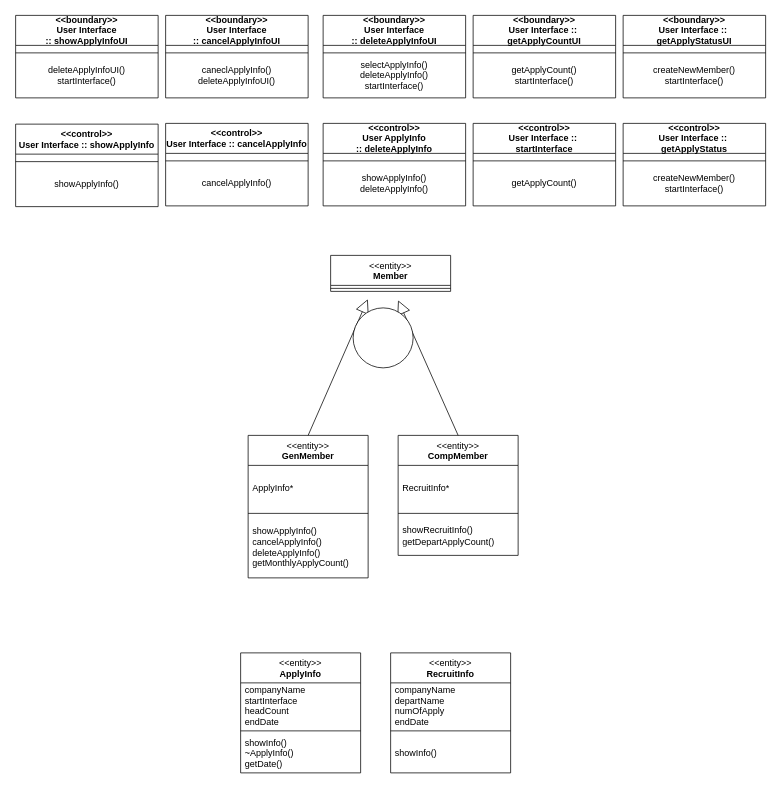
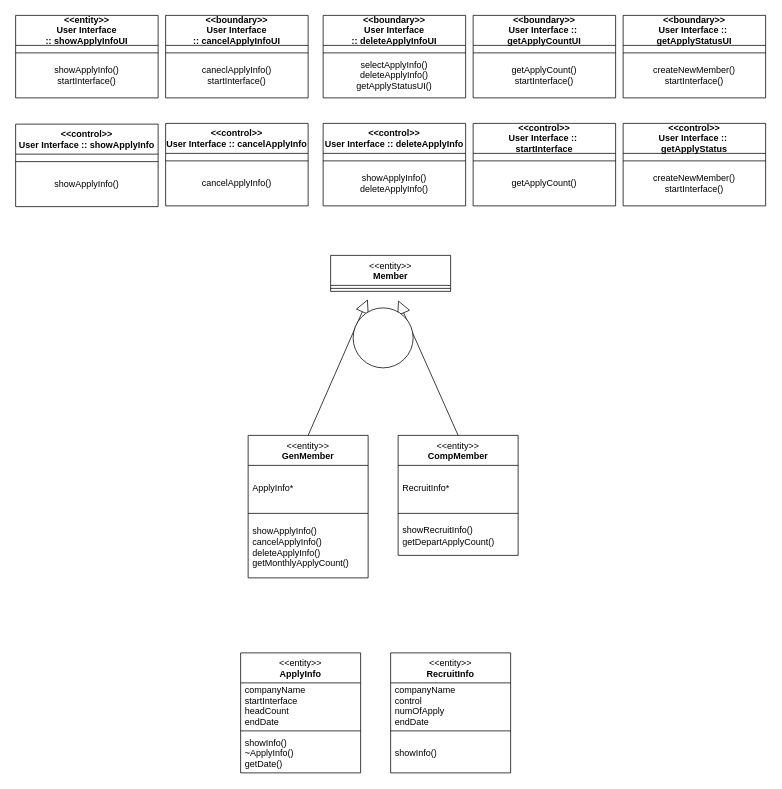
node "<<boundary>> User Interface :: showApplyInfoUI": label "<<boundary>> User Interface :: showApplyInfoUI" -> "<<entity>> User Interface :: showApplyInfoUI"
node "deleteApplyInfoUI() startInterface()": label "deleteApplyInfoUI() startInterface()" -> "showApplyInfo() startInterface()"
node "caneclApplyInfo() deleteApplyInfoUI()": label "caneclApplyInfo() deleteApplyInfoUI()" -> "caneclApplyInfo() startInterface()"
node "selectApplyInfo()deleteApplyInfo()startInterface()": label "selectApplyInfo()deleteApplyInfo()startInterface()" -> "selectApplyInfo()deleteApplyInfo()getApplyStatusUI()"
node "<<control>> User ApplyInfo :: deleteApplyInfo": label "<<control>> User ApplyInfo :: deleteApplyInfo" -> "<<control>> User Interface :: deleteApplyInfo"
node "companyName departName numOfApply endDate": label "companyName departName numOfApply endDate" -> "companyName control numOfApply endDate"
